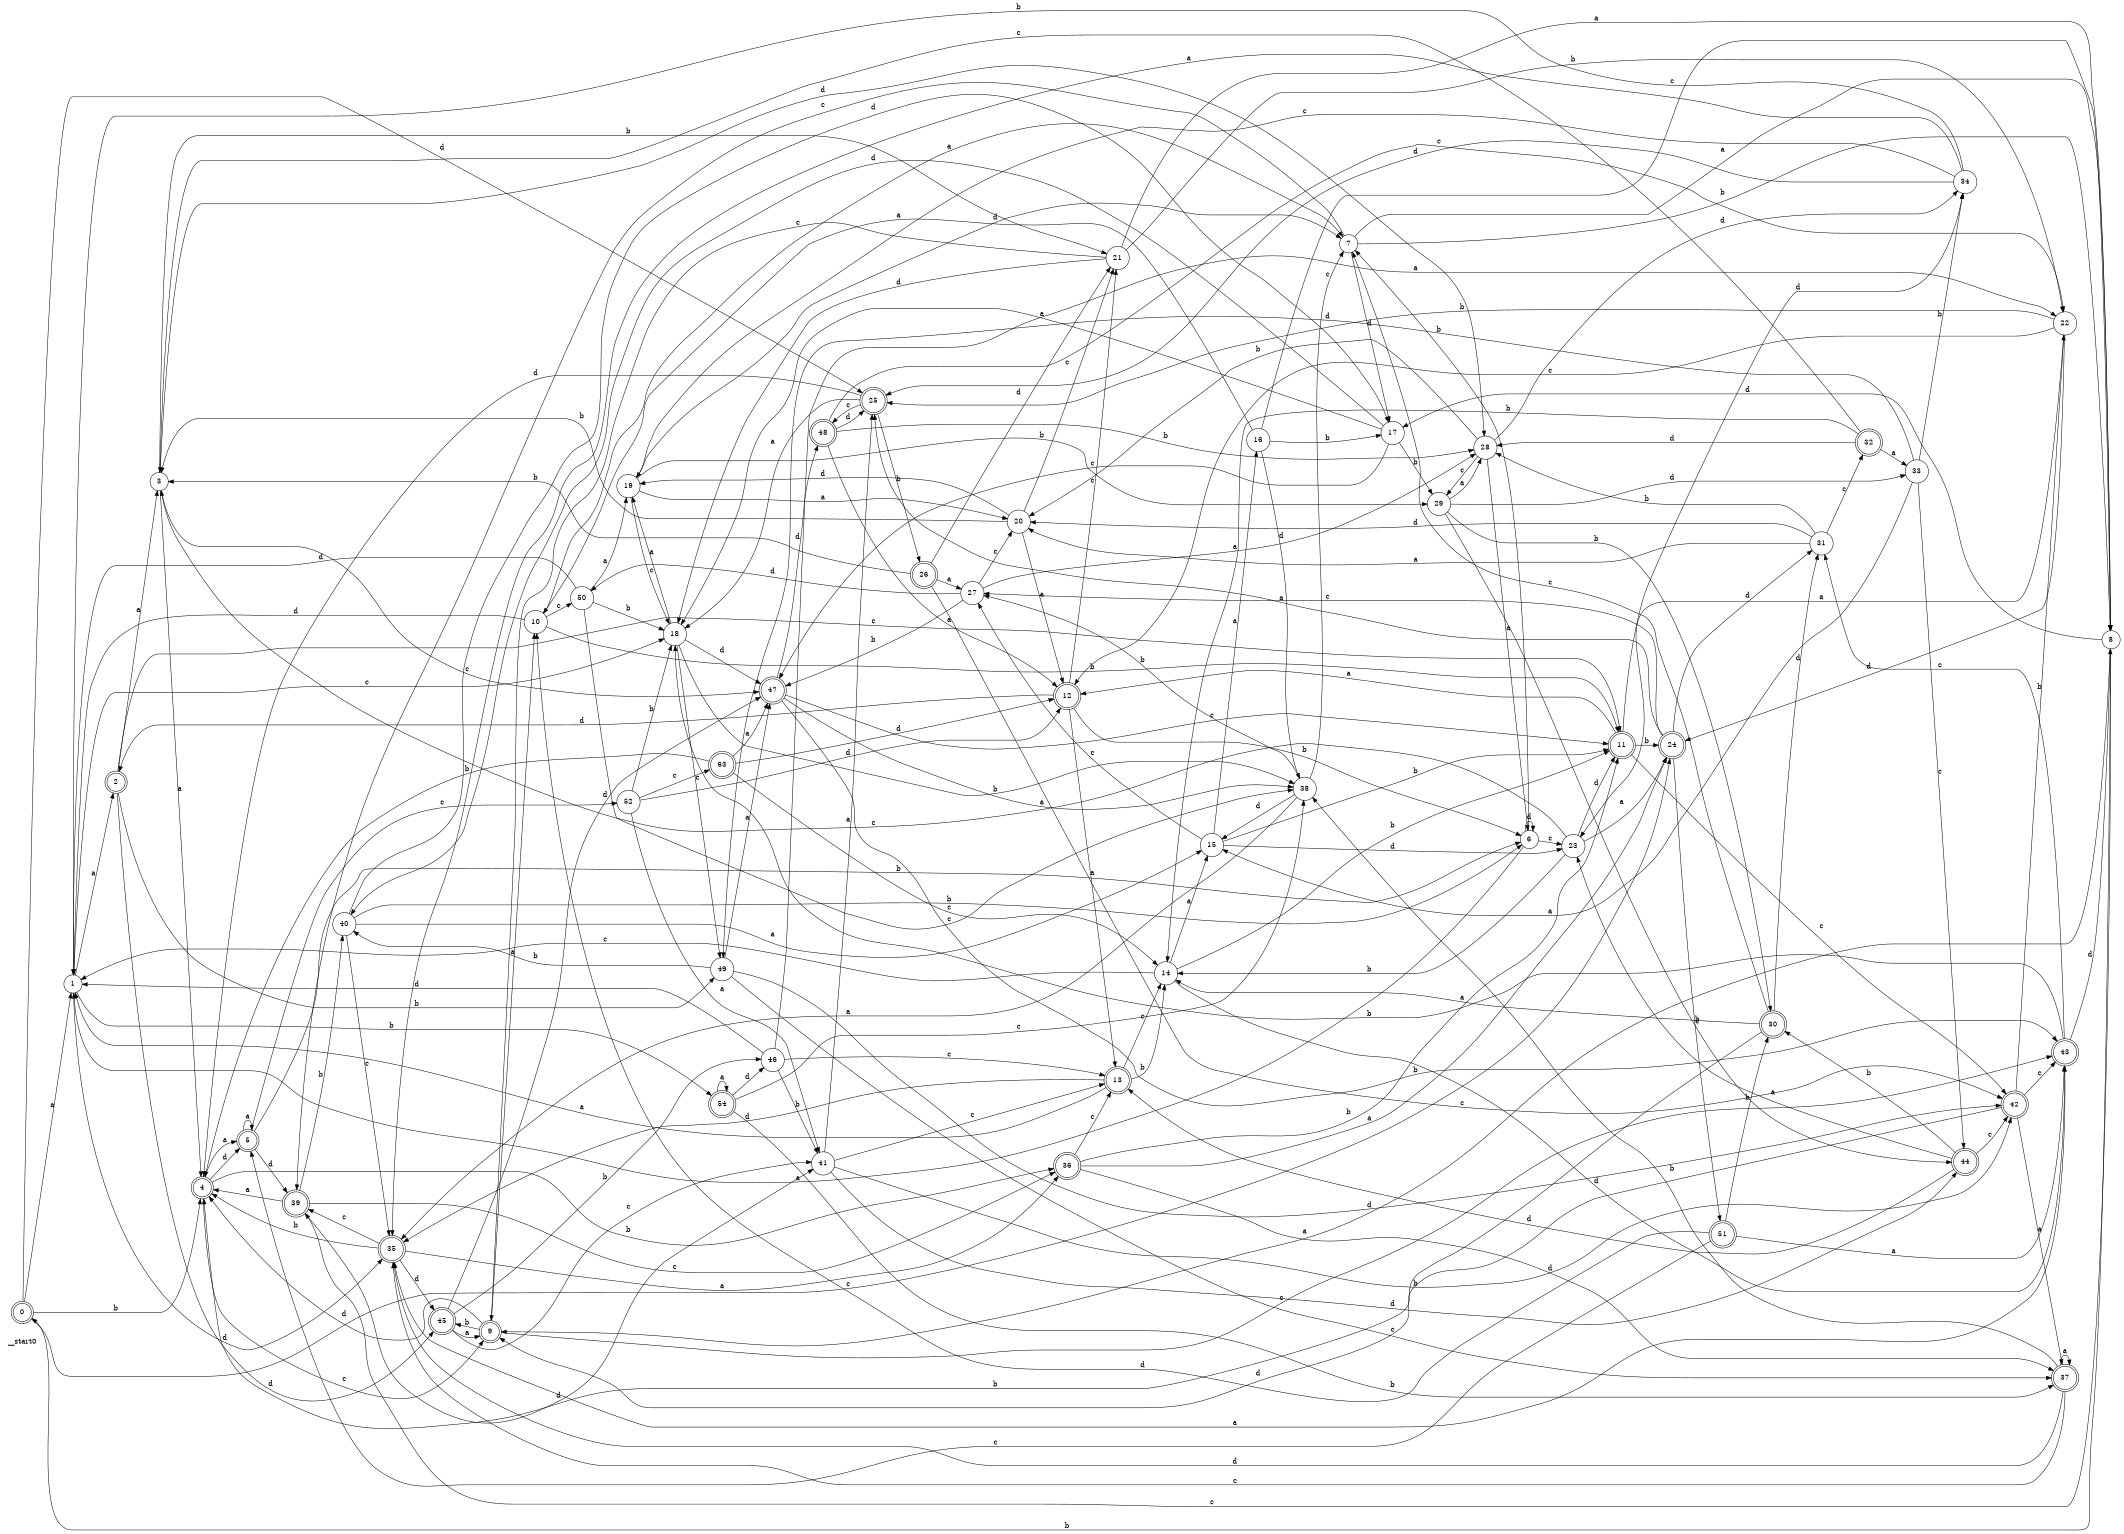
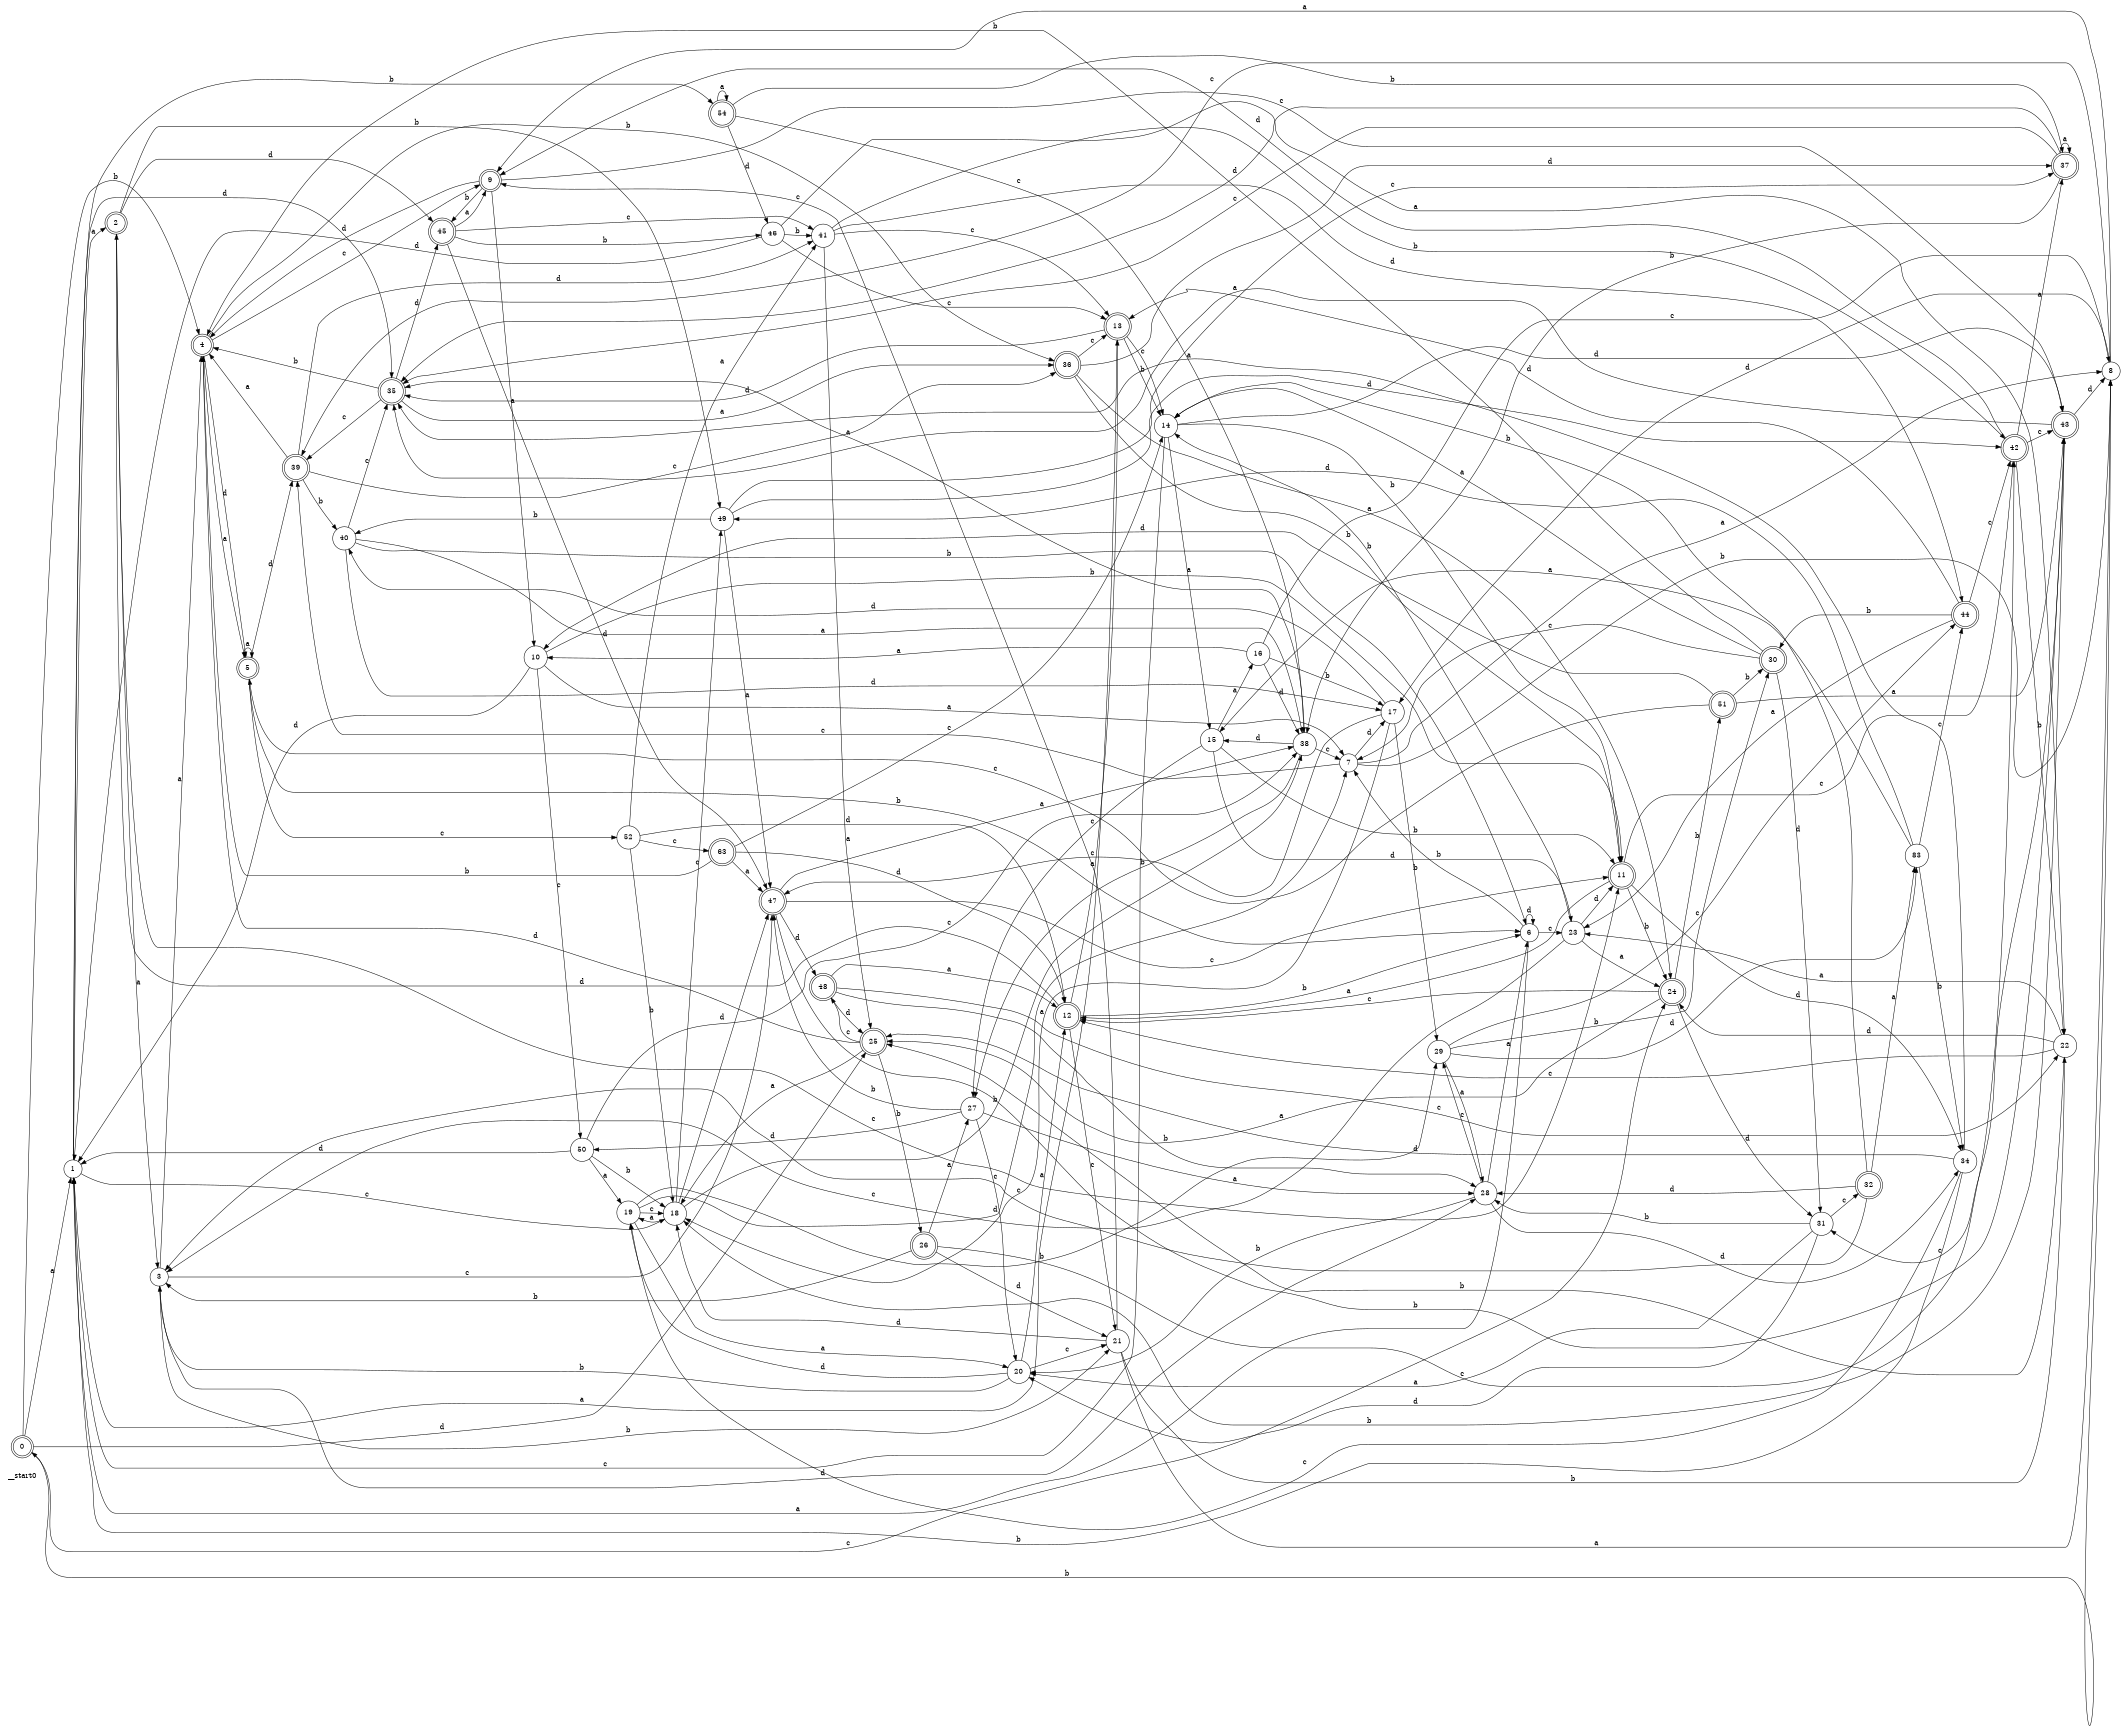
node "33": label "33" -> "83"
edge "24" -> "27": now "24" -> "12"
edge "40" -> "15": now "40" -> "38"
